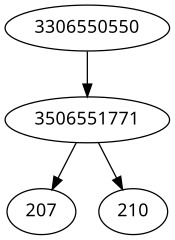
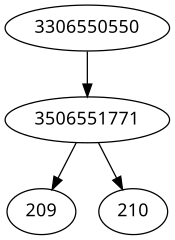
node "207": label "207" -> "209"
